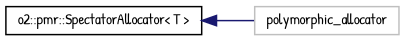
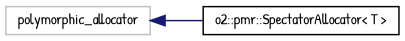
edge "polymorphic_allocator" -> "o2::pmr::SpectatorAllocator< T >": reversed
